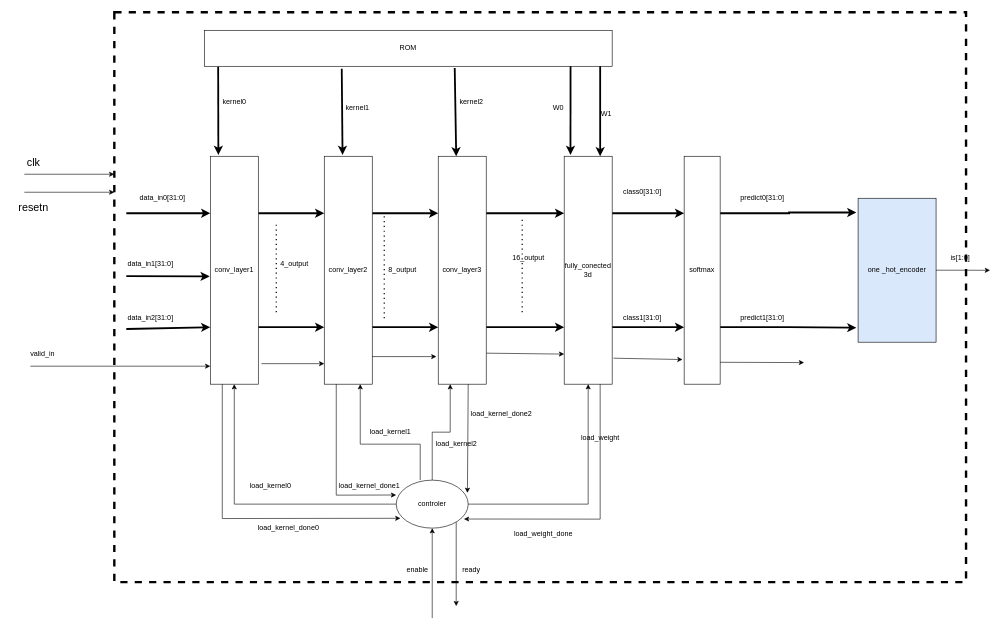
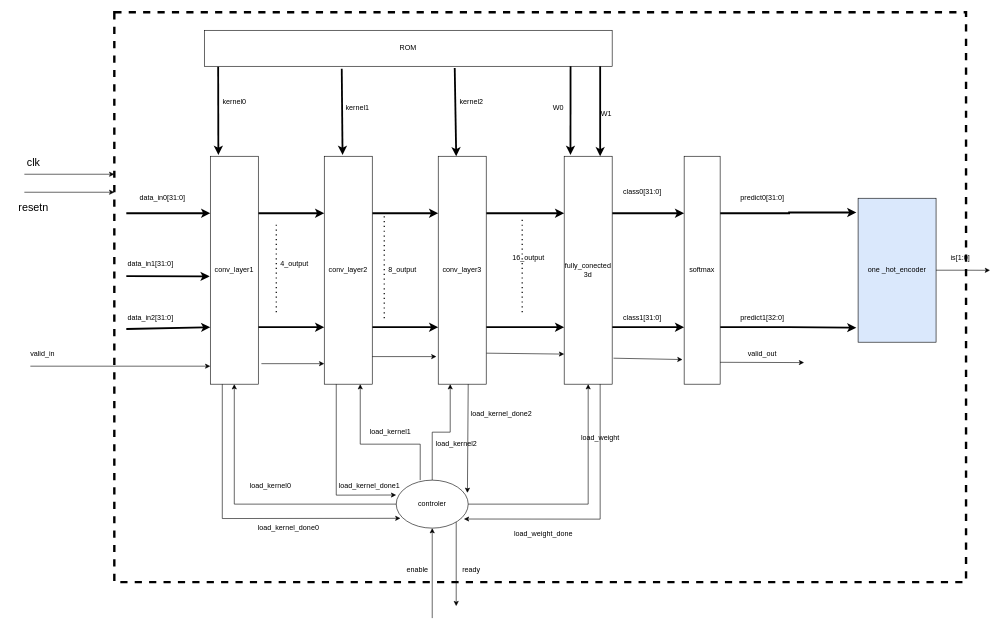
node "predict1[31:0]": label "predict1[31:0]" -> "predict1[32:0]"
node "valid_out": added
